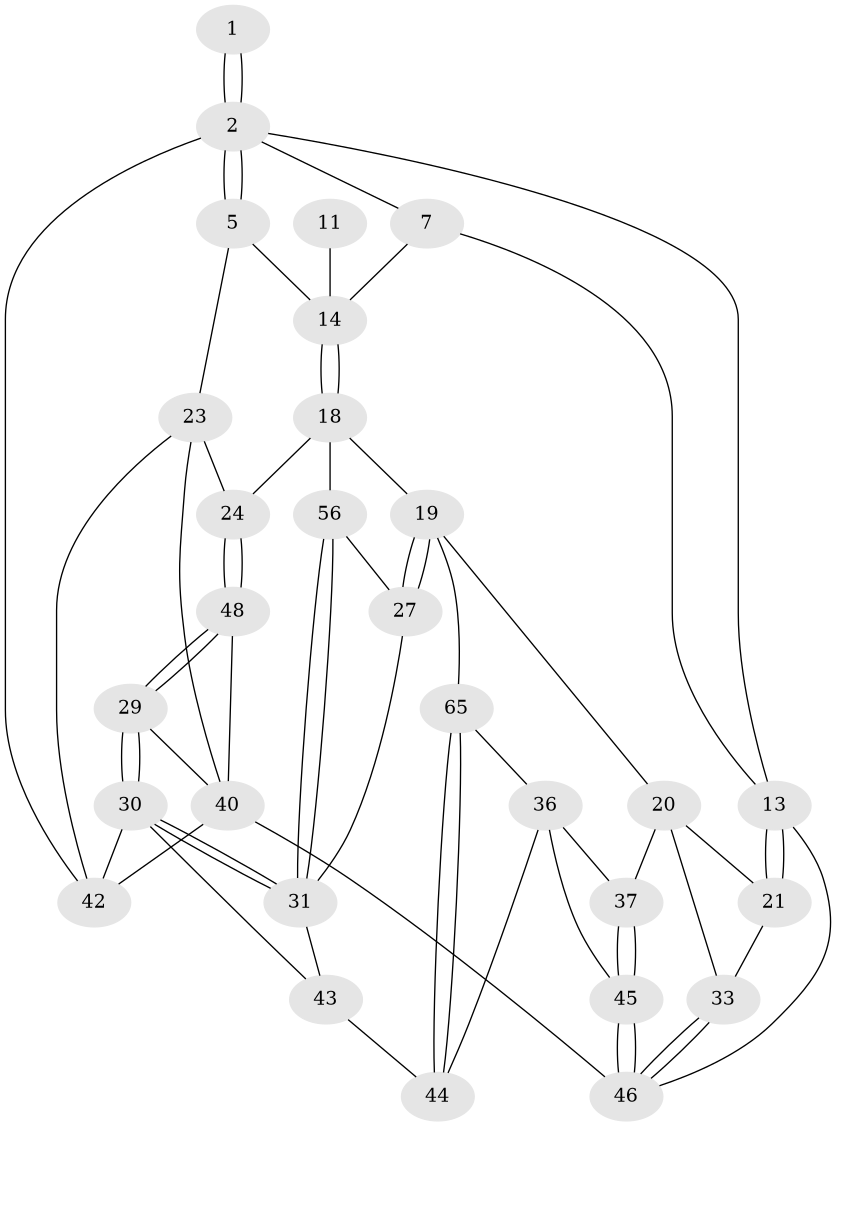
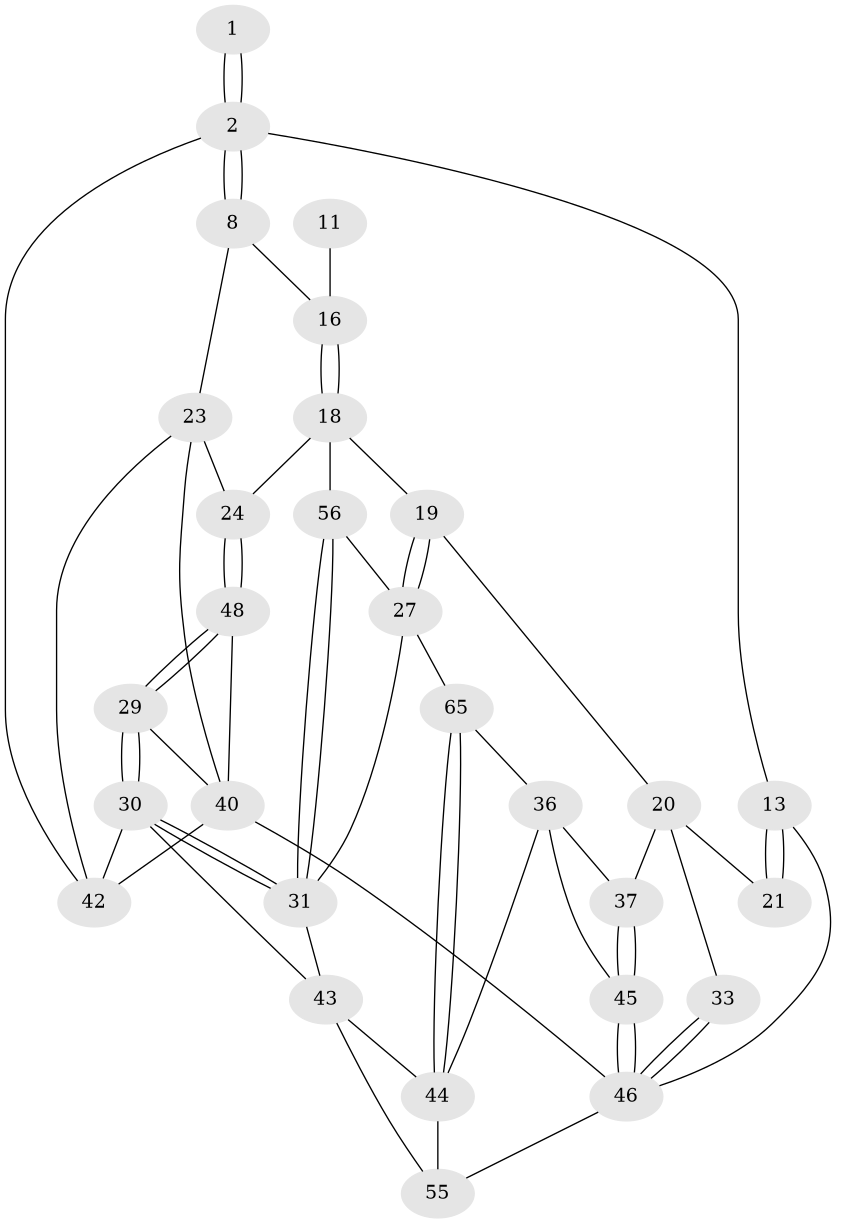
node "5": label "5" -> "8"
node "7": removed
node "14": label "14" -> "16"
edge "19" -- "65": now "27" -- "65"
edge "21" -- "33": removed
node "55": added
